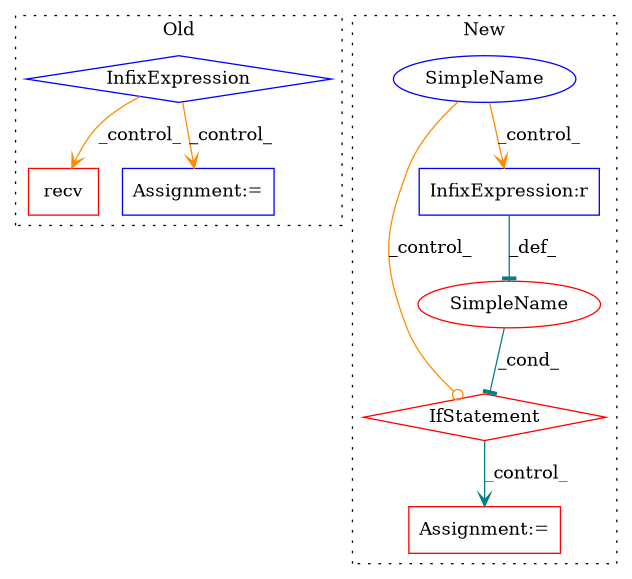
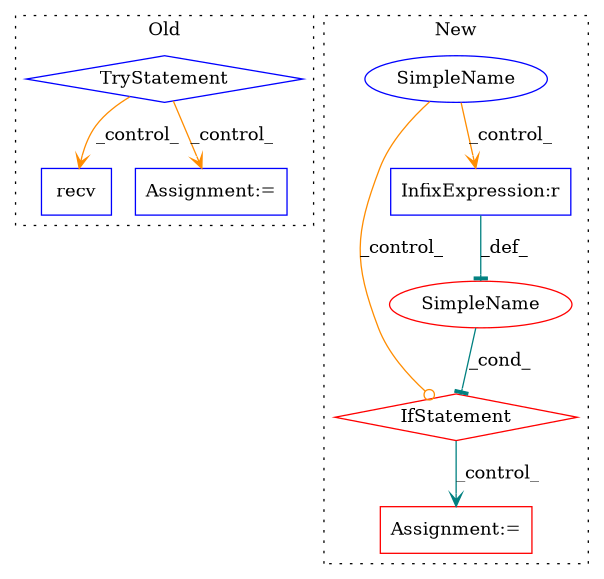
node "InfixExpression": label "InfixExpression" -> "TryStatement"
node "recv": color red -> blue
